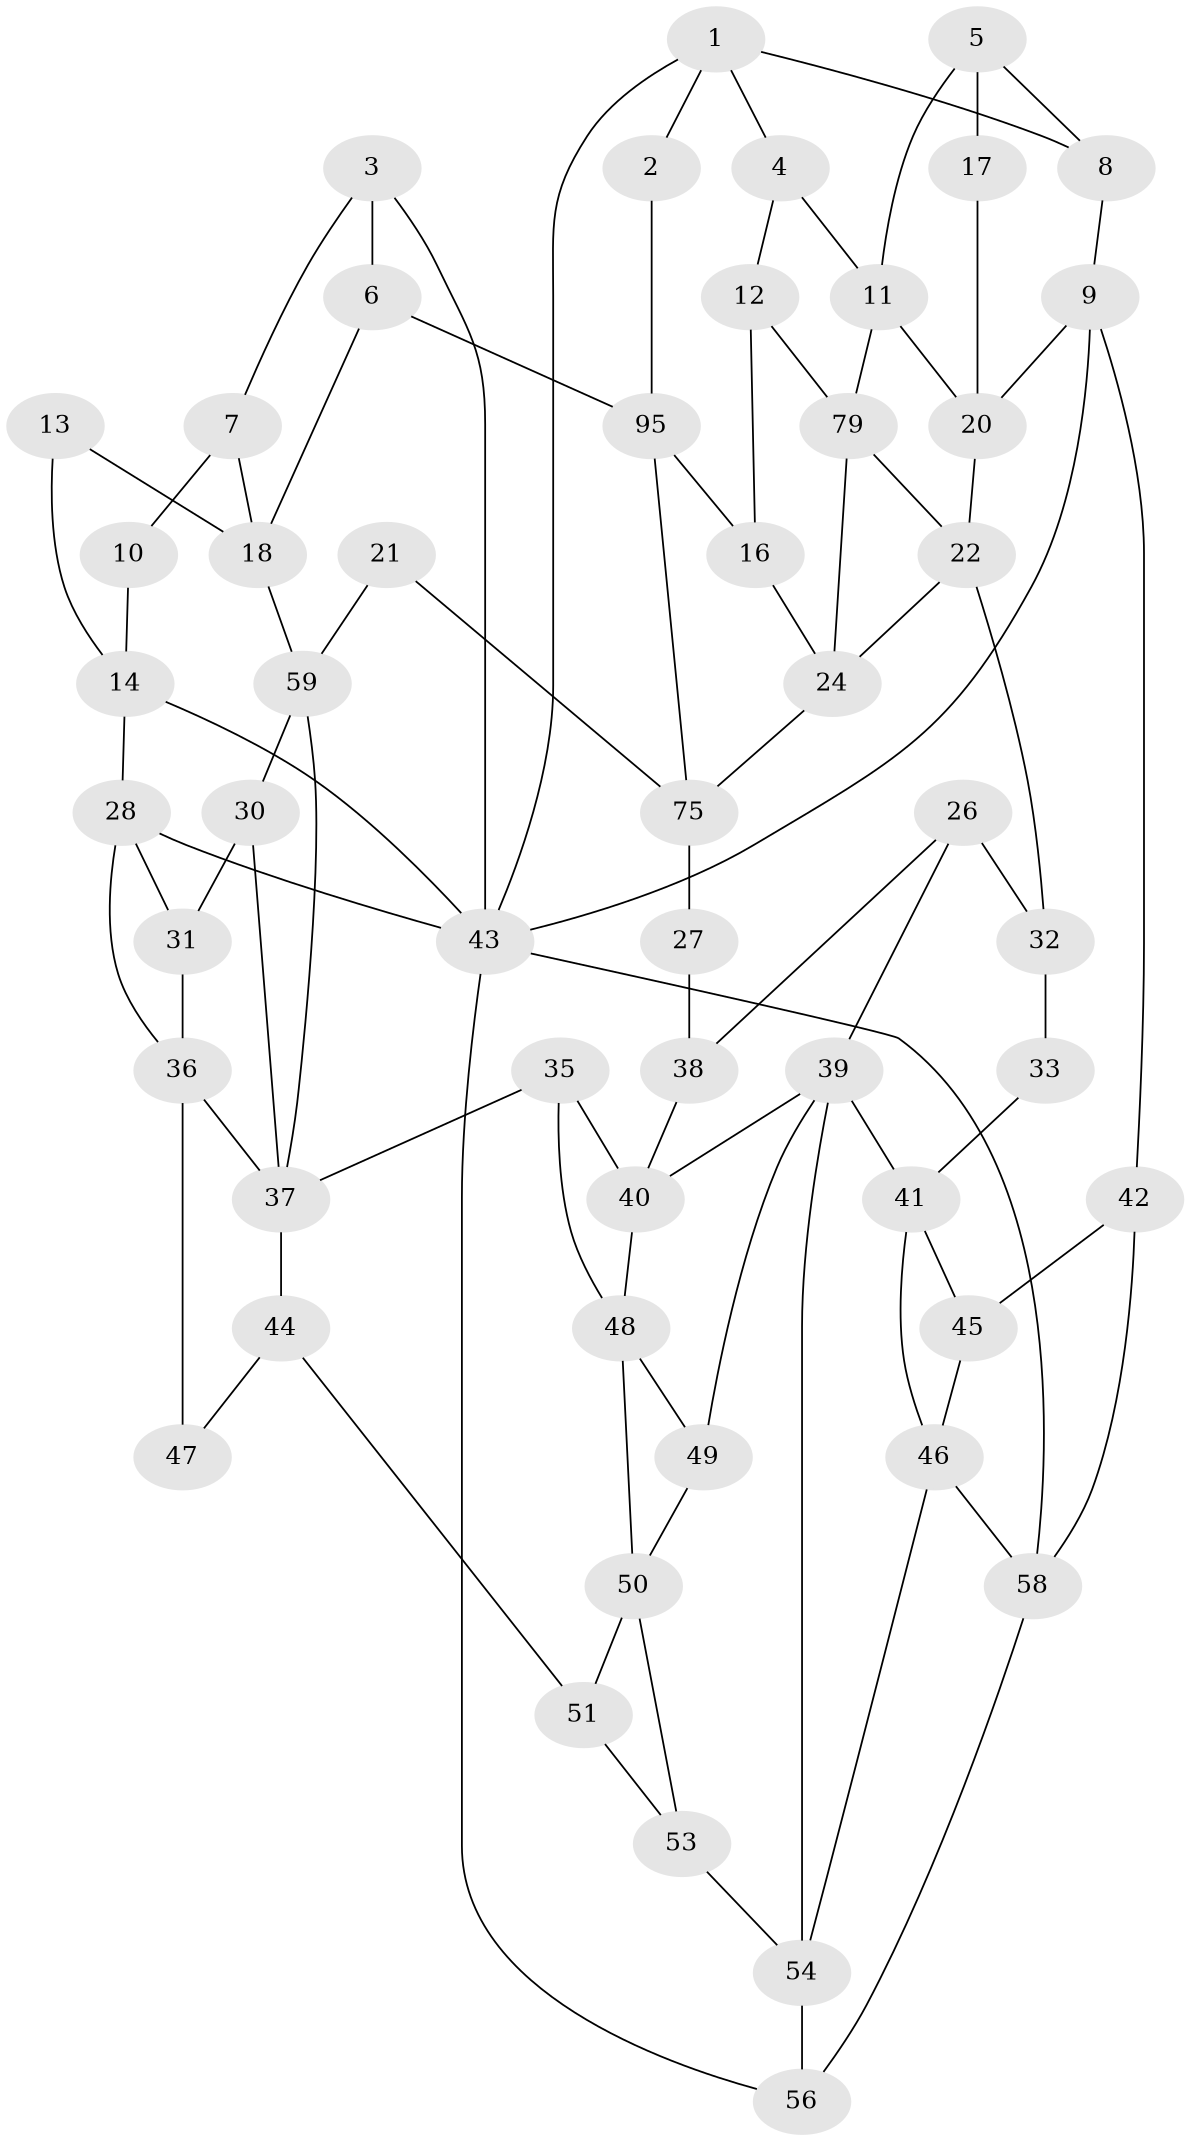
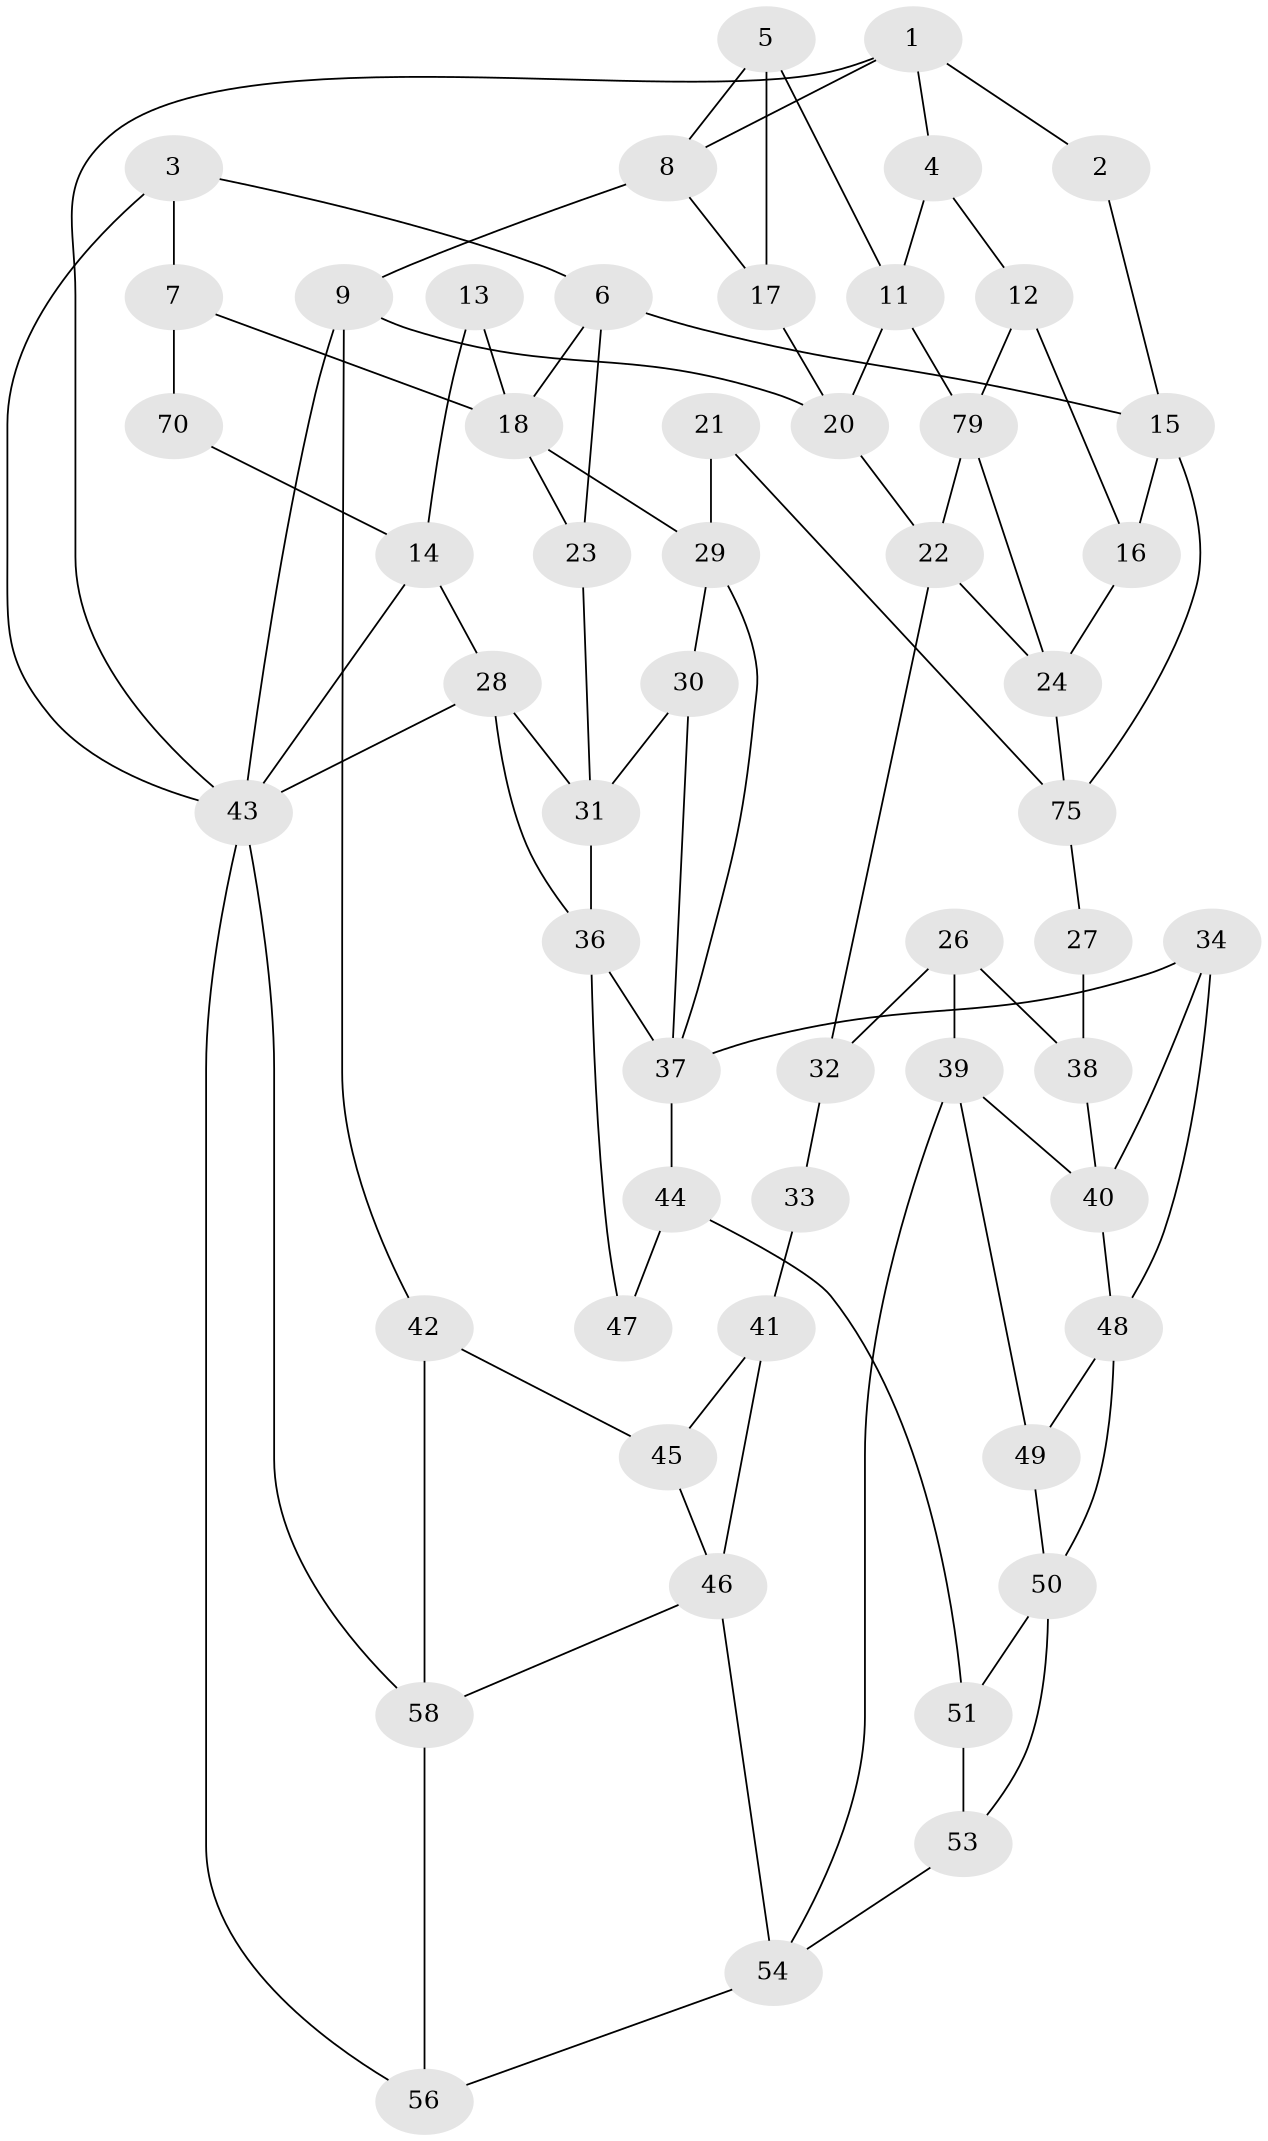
edge "8" -- "17": added
node "95": label "95" -> "15"
node "10": label "10" -> "70"
node "23": added
node "59": label "59" -> "29"
node "35": label "35" -> "34"
edge "39" -- "41": removed
